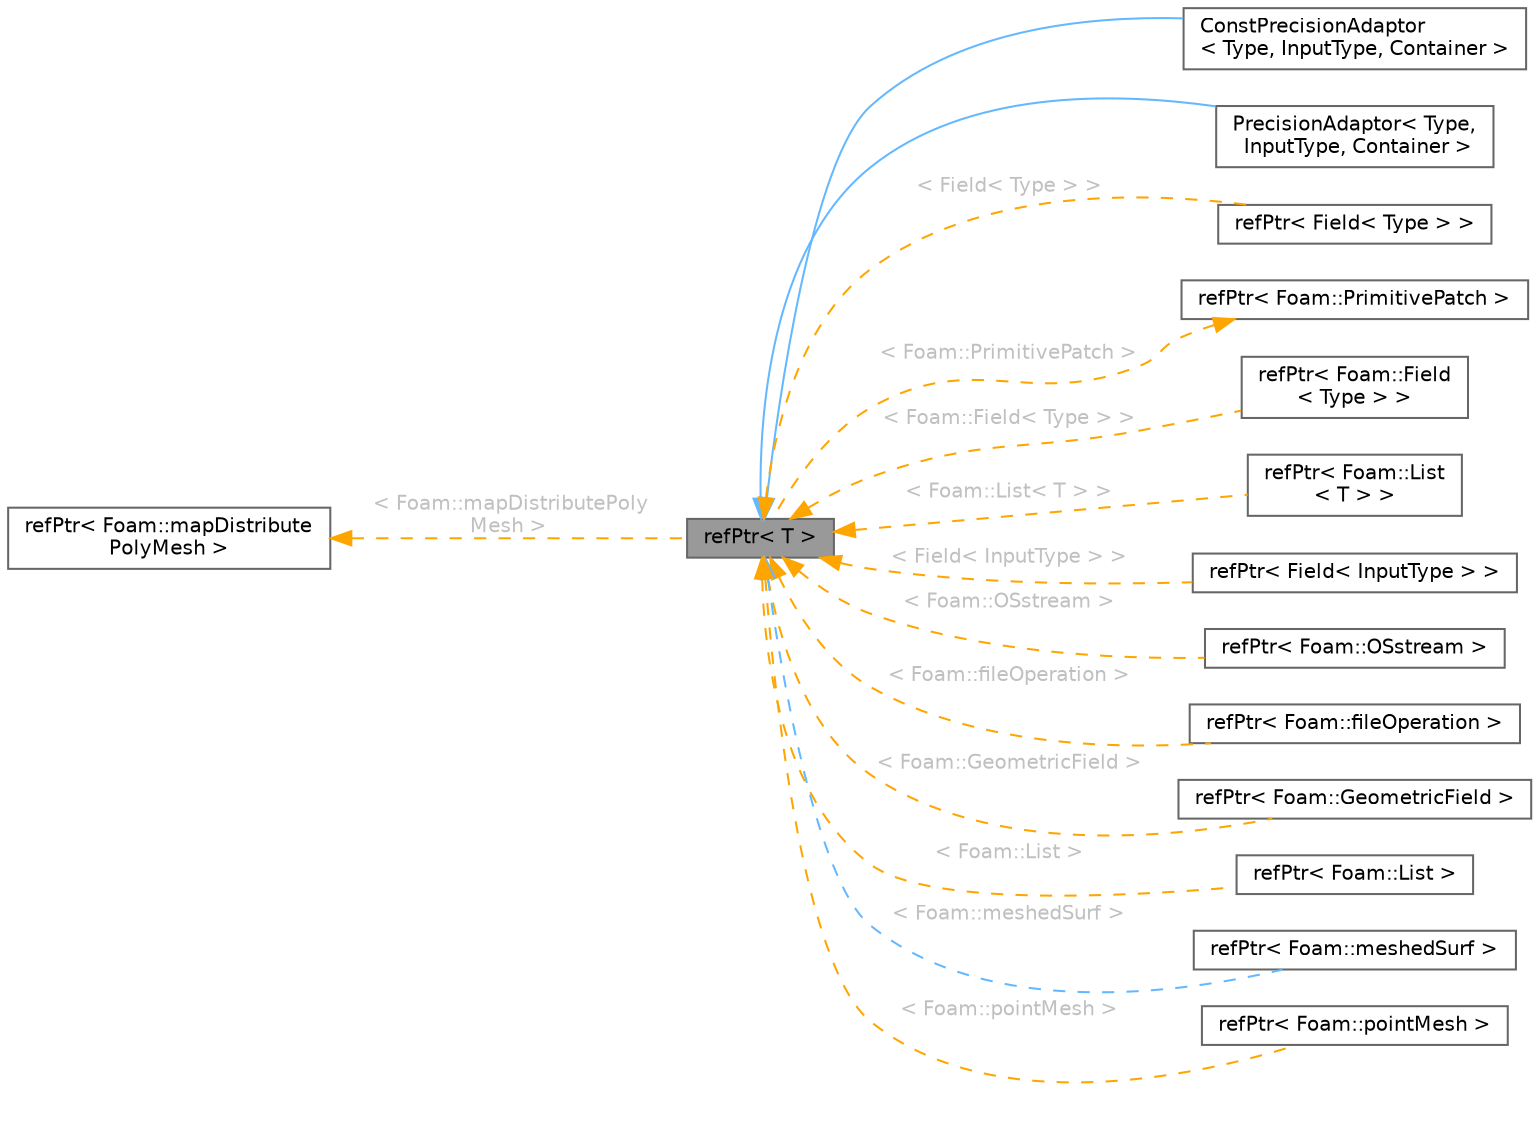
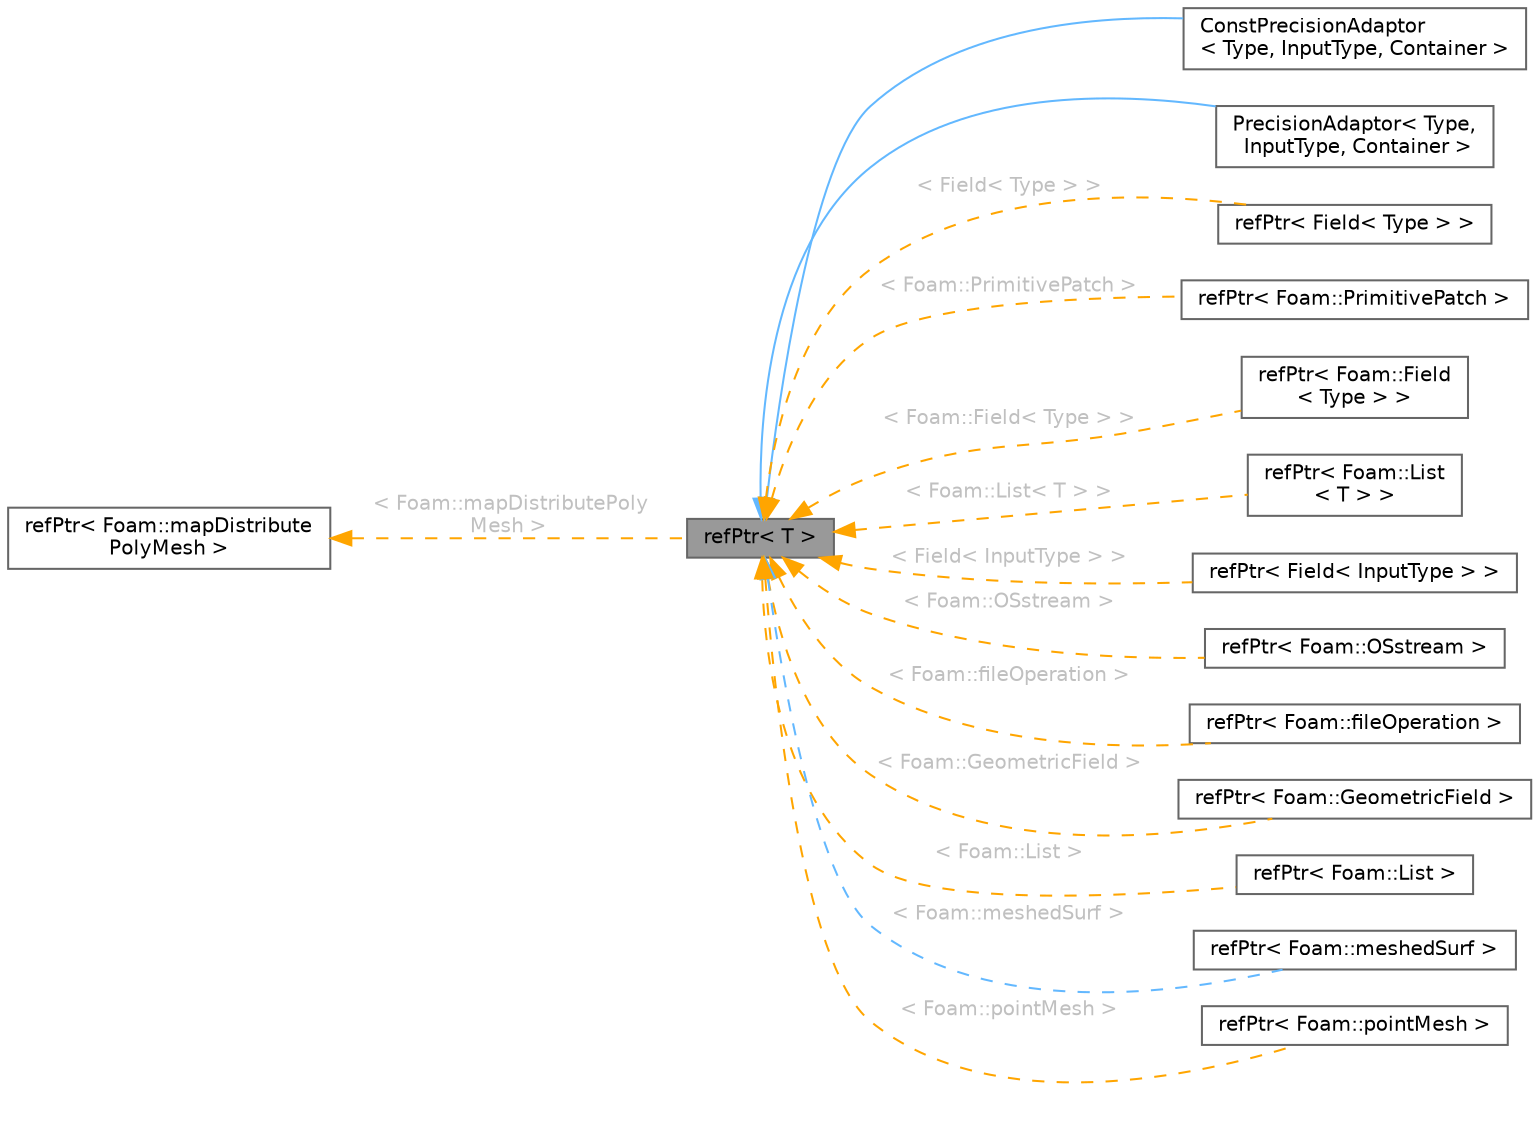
edge "refPtr< T >" -> "refPtr< Foam::PrimitivePatch >": reversed
